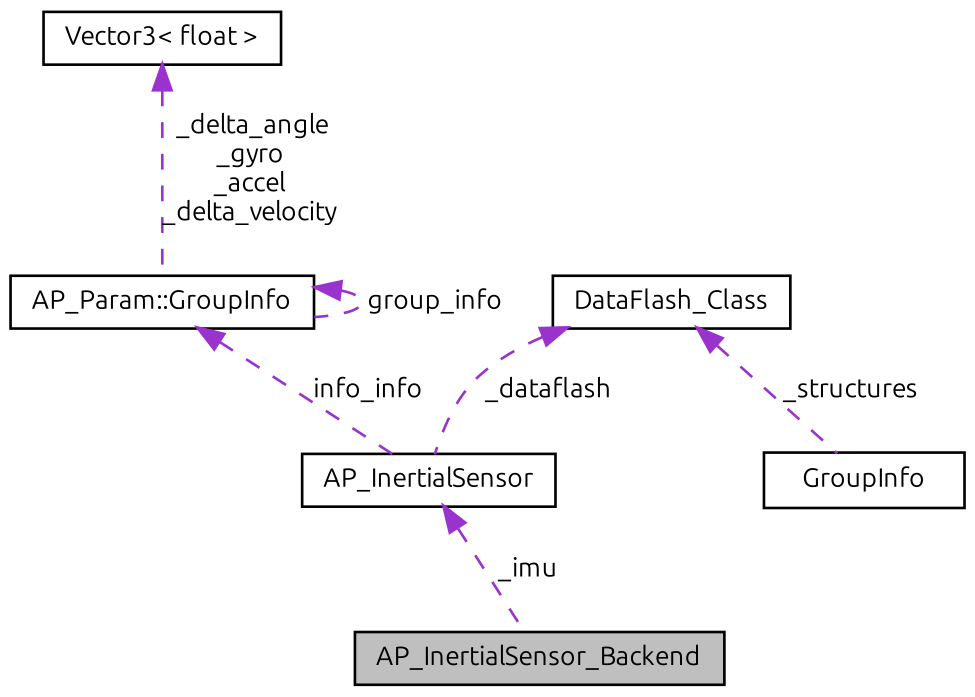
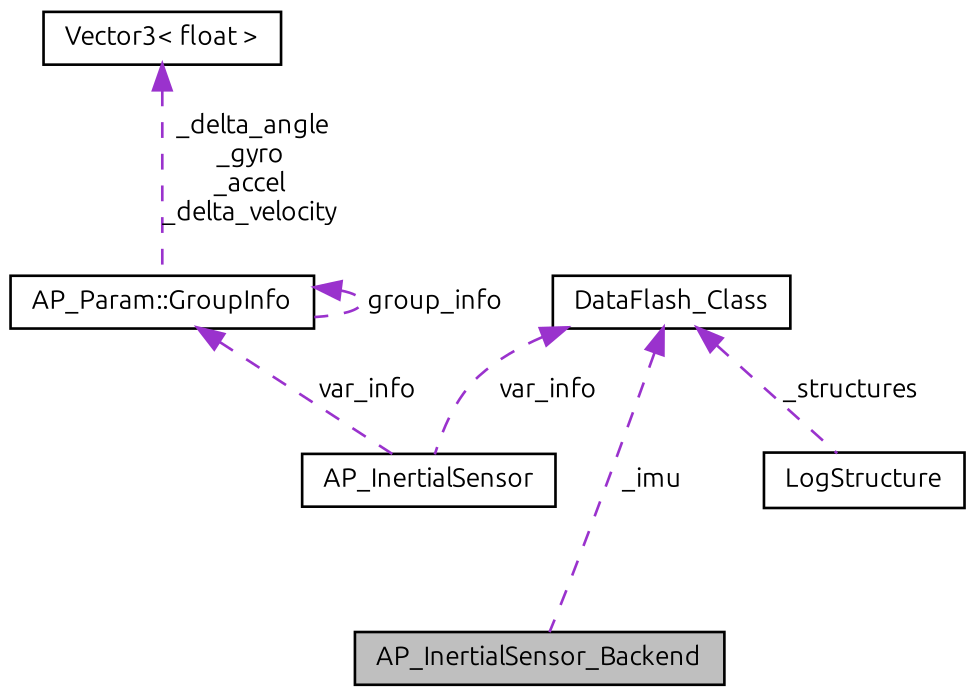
edge "AP_InertialSensor" -> "AP_Param::GroupInfo": label " info_info" -> " var_info"
edge "AP_InertialSensor" -> "DataFlash_Class": label " _dataflash" -> " var_info"
node "GroupInfo": label "GroupInfo" -> "LogStructure"
edge "AP_InertialSensor_Backend" -> "AP_InertialSensor": now "AP_InertialSensor_Backend" -> "DataFlash_Class"
